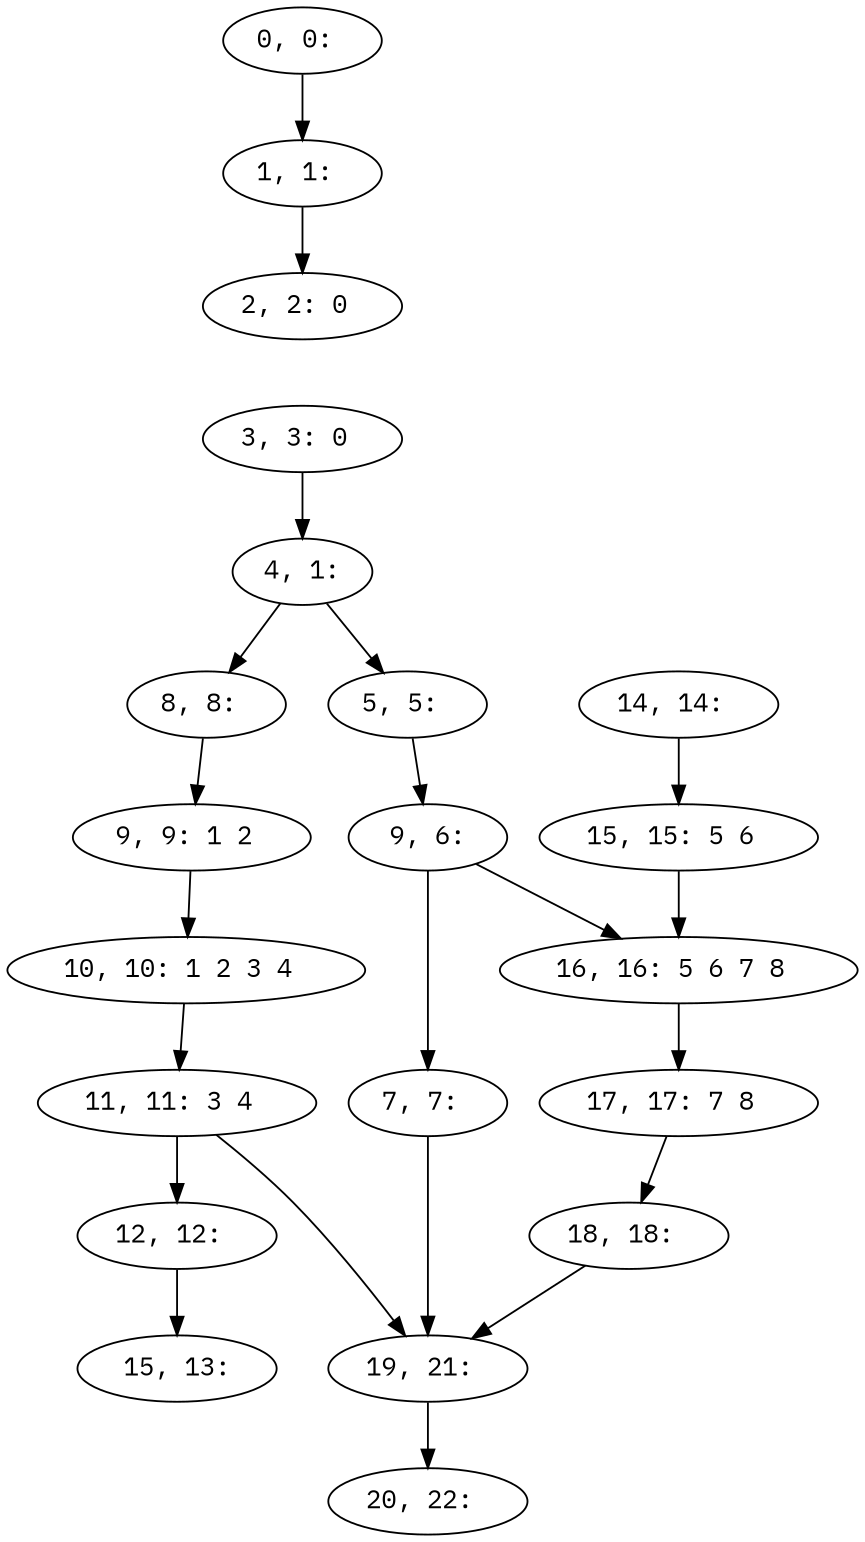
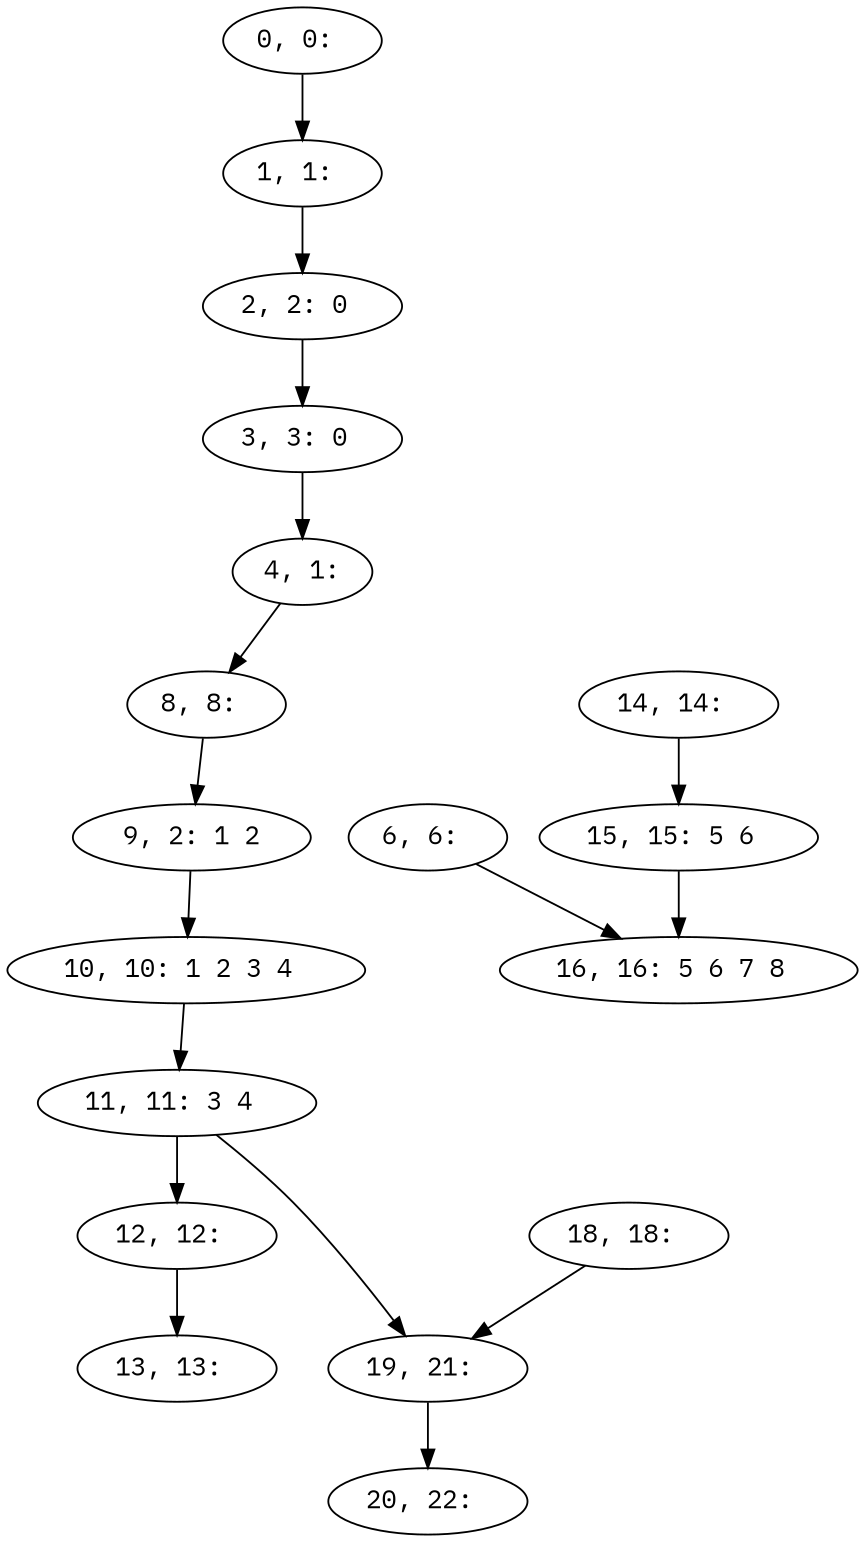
edge "2, 2: 0" -> "3, 3: 0": added
node "5, 5:": removed
node "9, 9: 1 2": label "9, 9: 1 2" -> "9, 2: 1 2"
node "9, 6:": label "9, 6:" -> "6, 6:"
node "7, 7:": removed
node "17, 17: 7 8": removed
node "15, 13:": label "15, 13:" -> "13, 13:"
